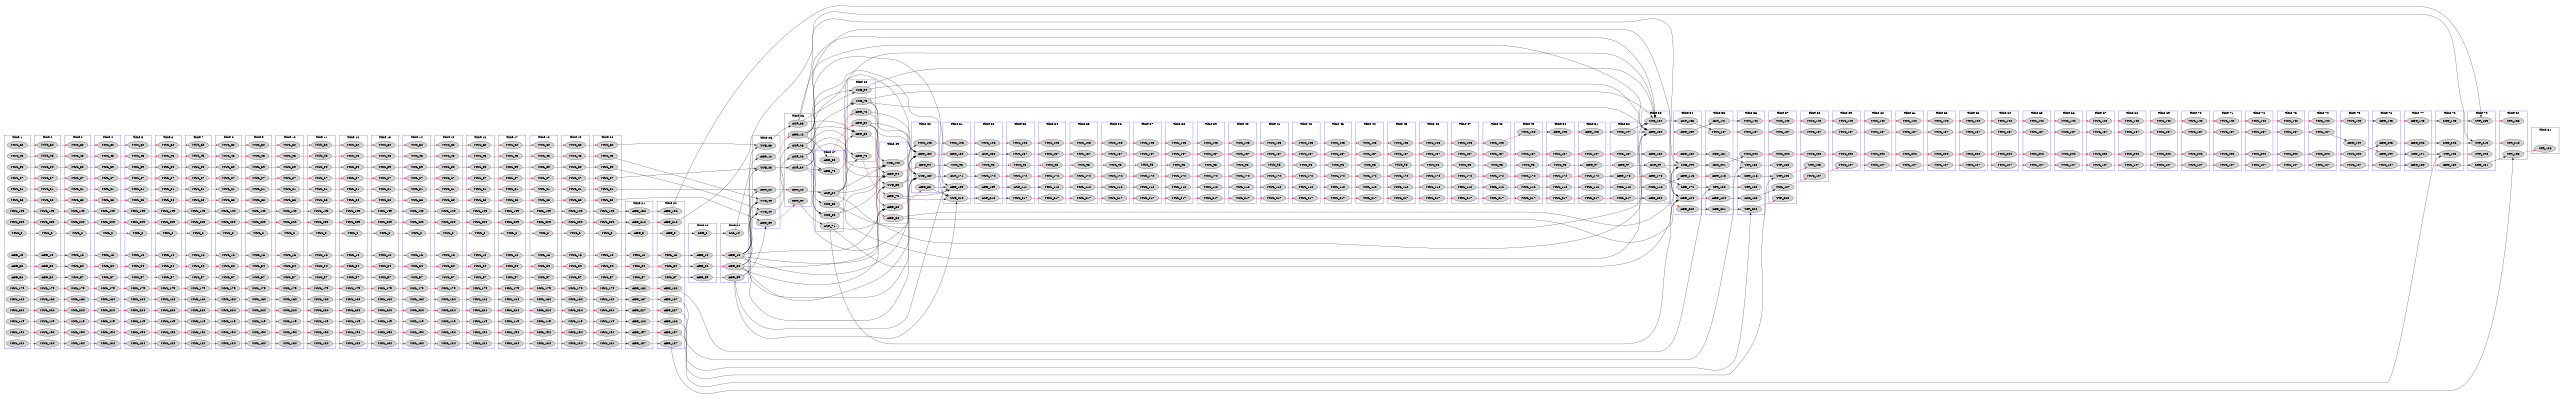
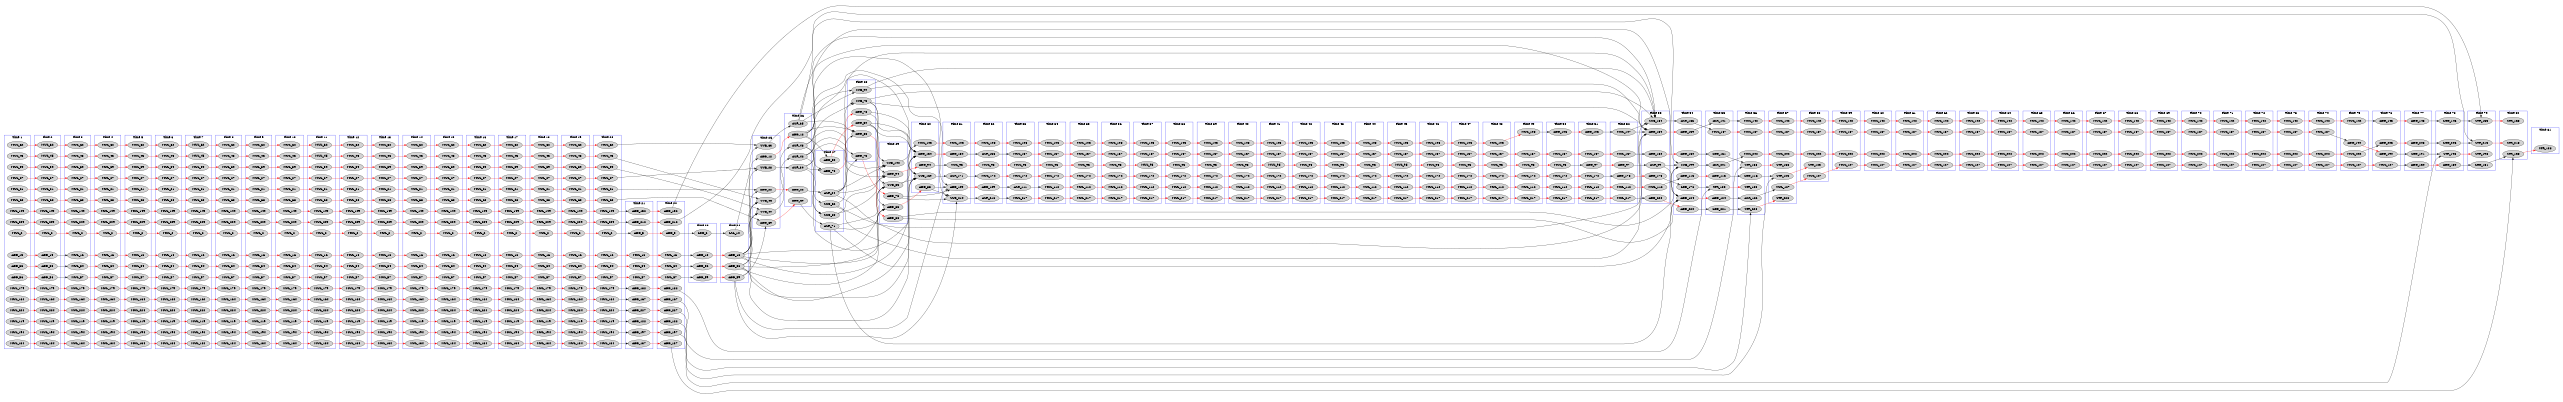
edge "ASR_71" -> "SUB_85": added
